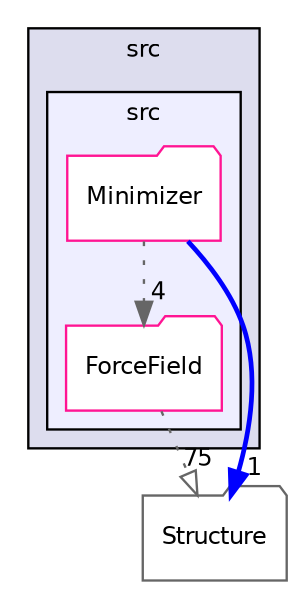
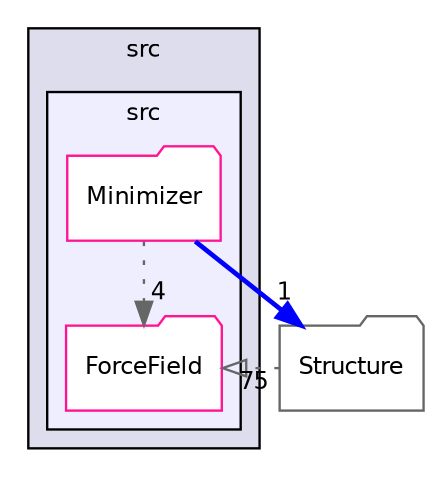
edge "ForceField" -> "Structure": reversed
